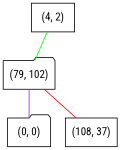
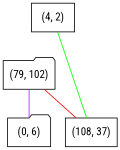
edge "(4, 2)" -- "(79, 102)": now "(4, 2)" -- "(108, 37)"
node "(0, 0)": label "(0, 0)" -> "(0, 6)"
